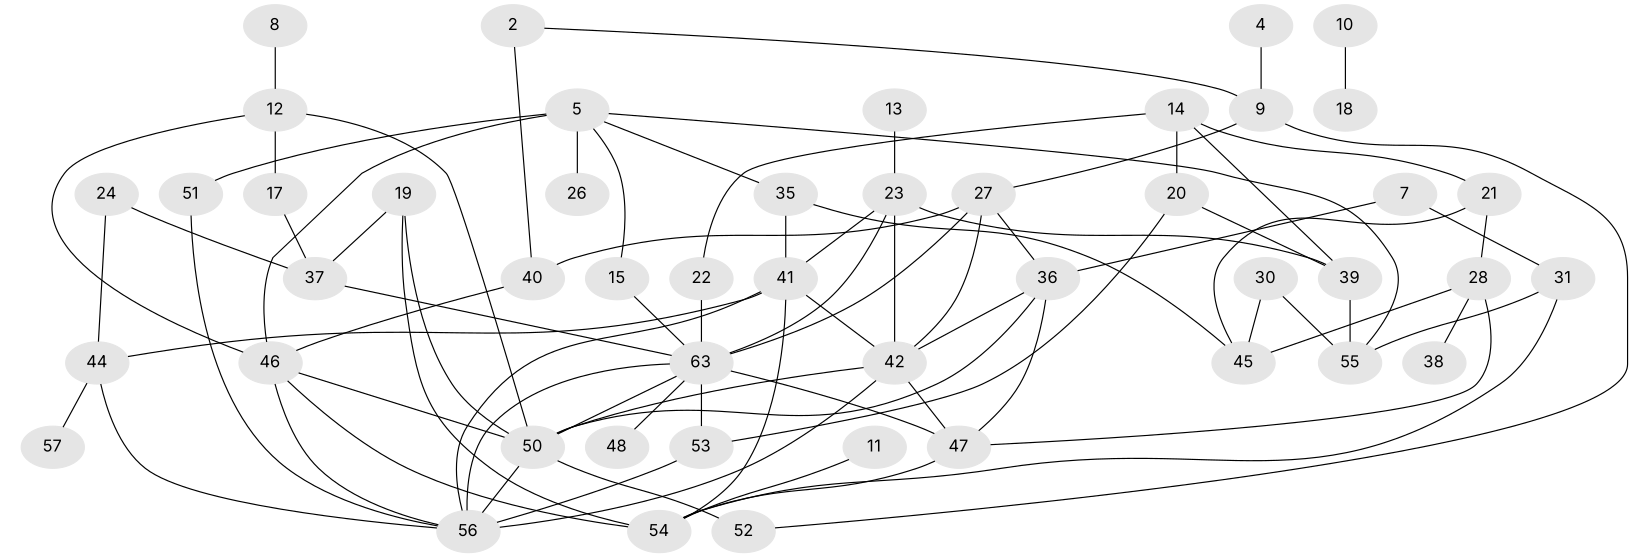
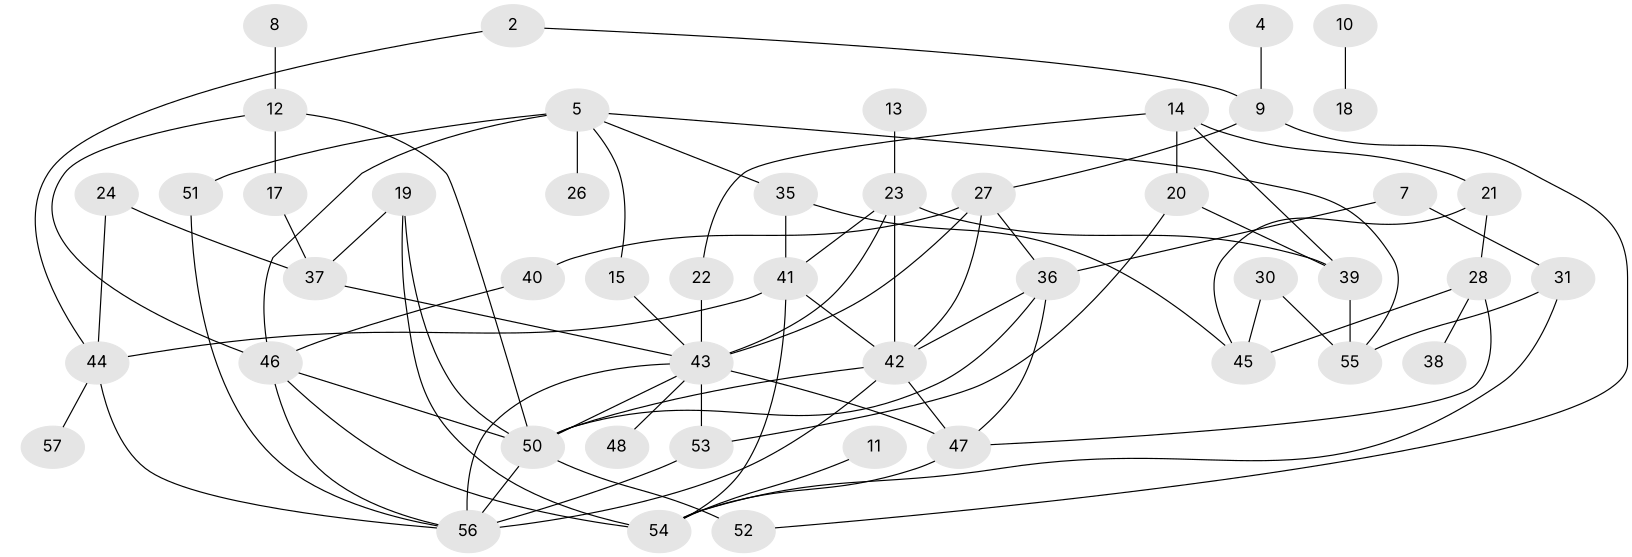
edge "2" -- "40": now "2" -- "44"
edge "41" -- "56": removed
node "63": label "63" -> "43"
